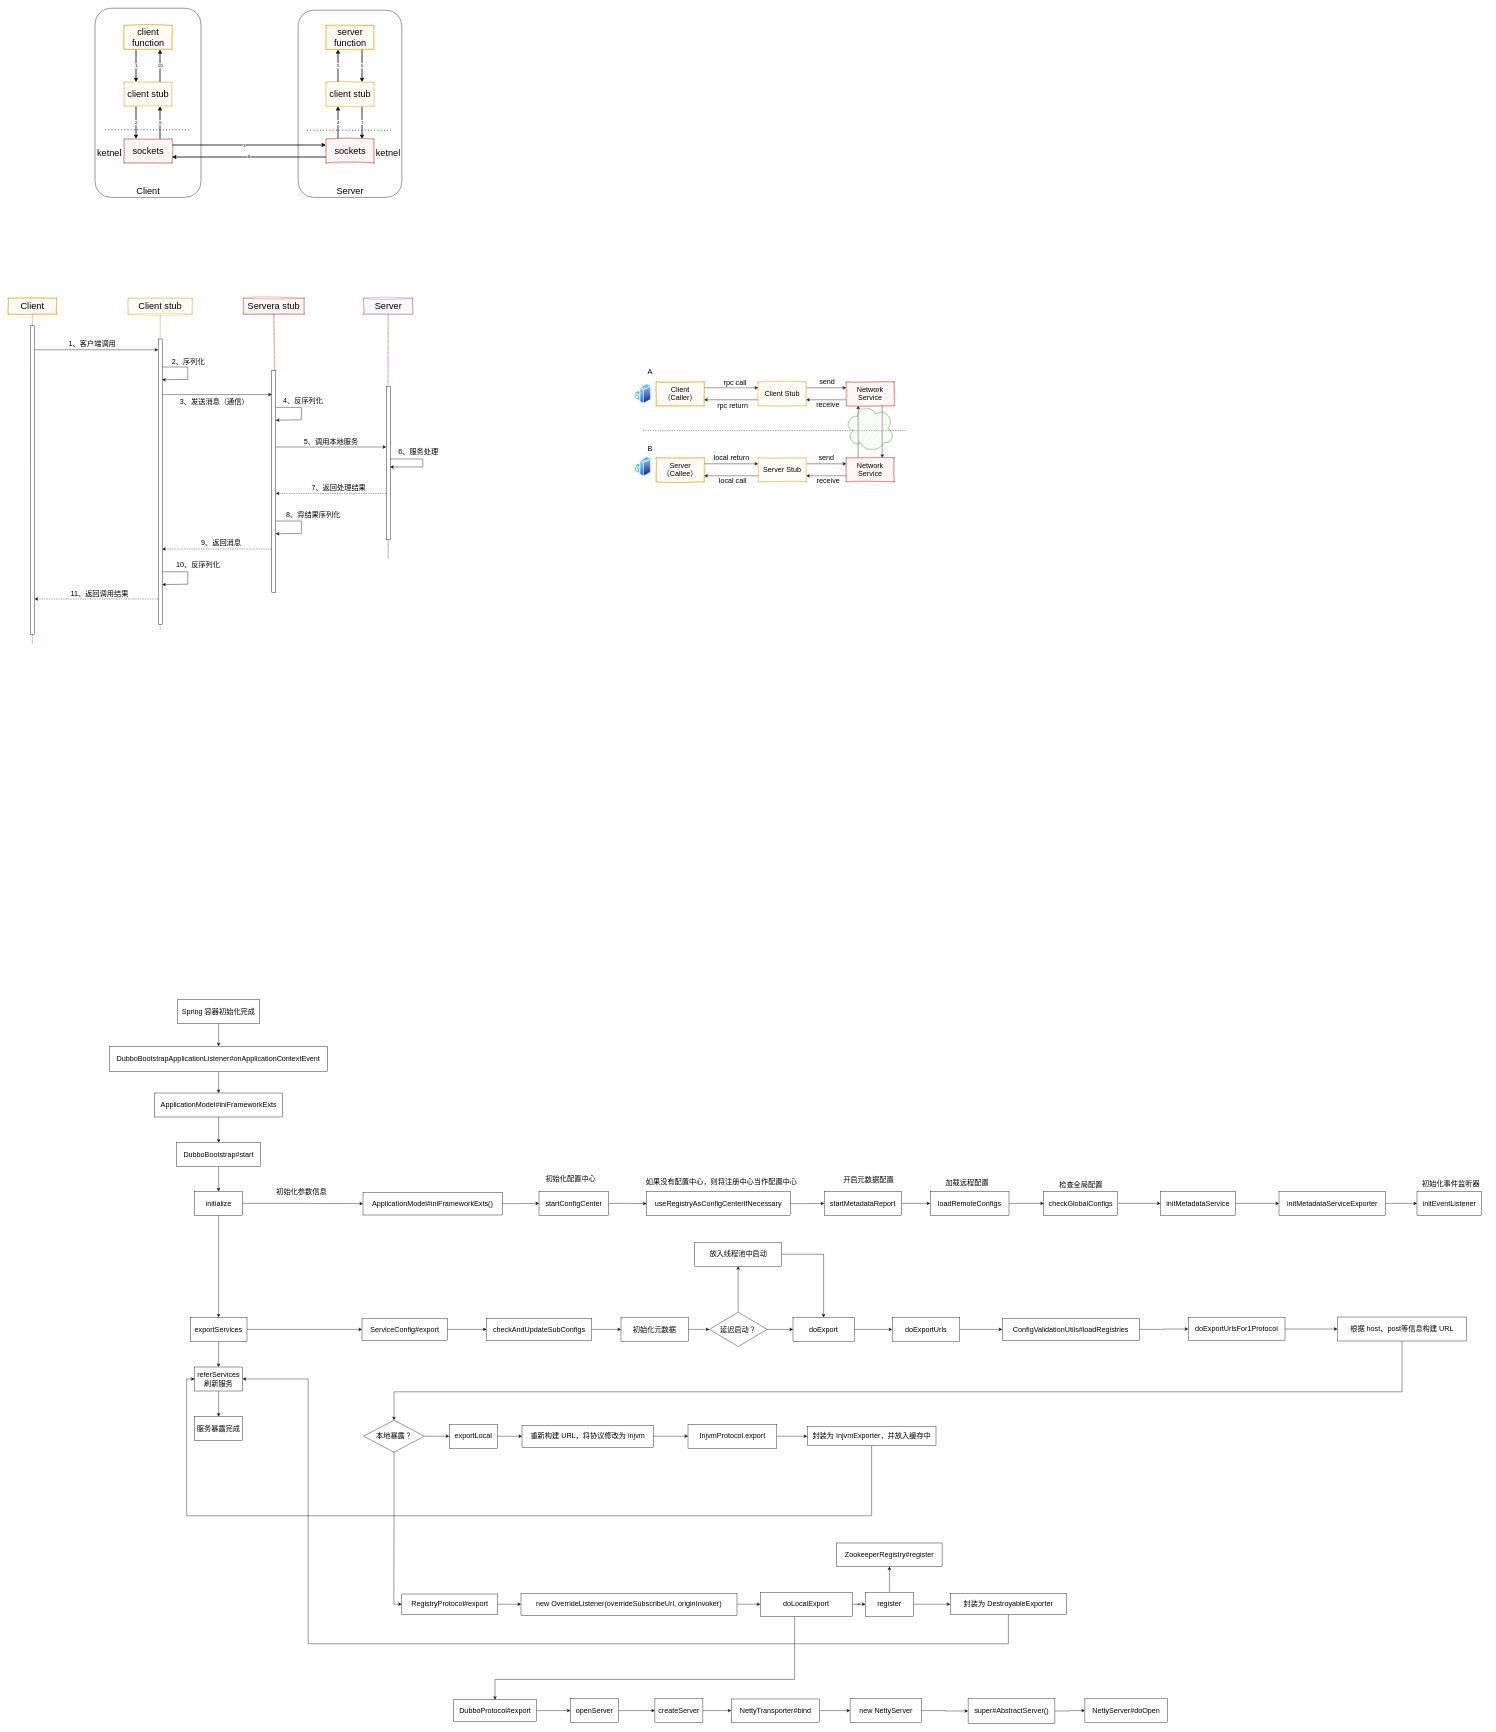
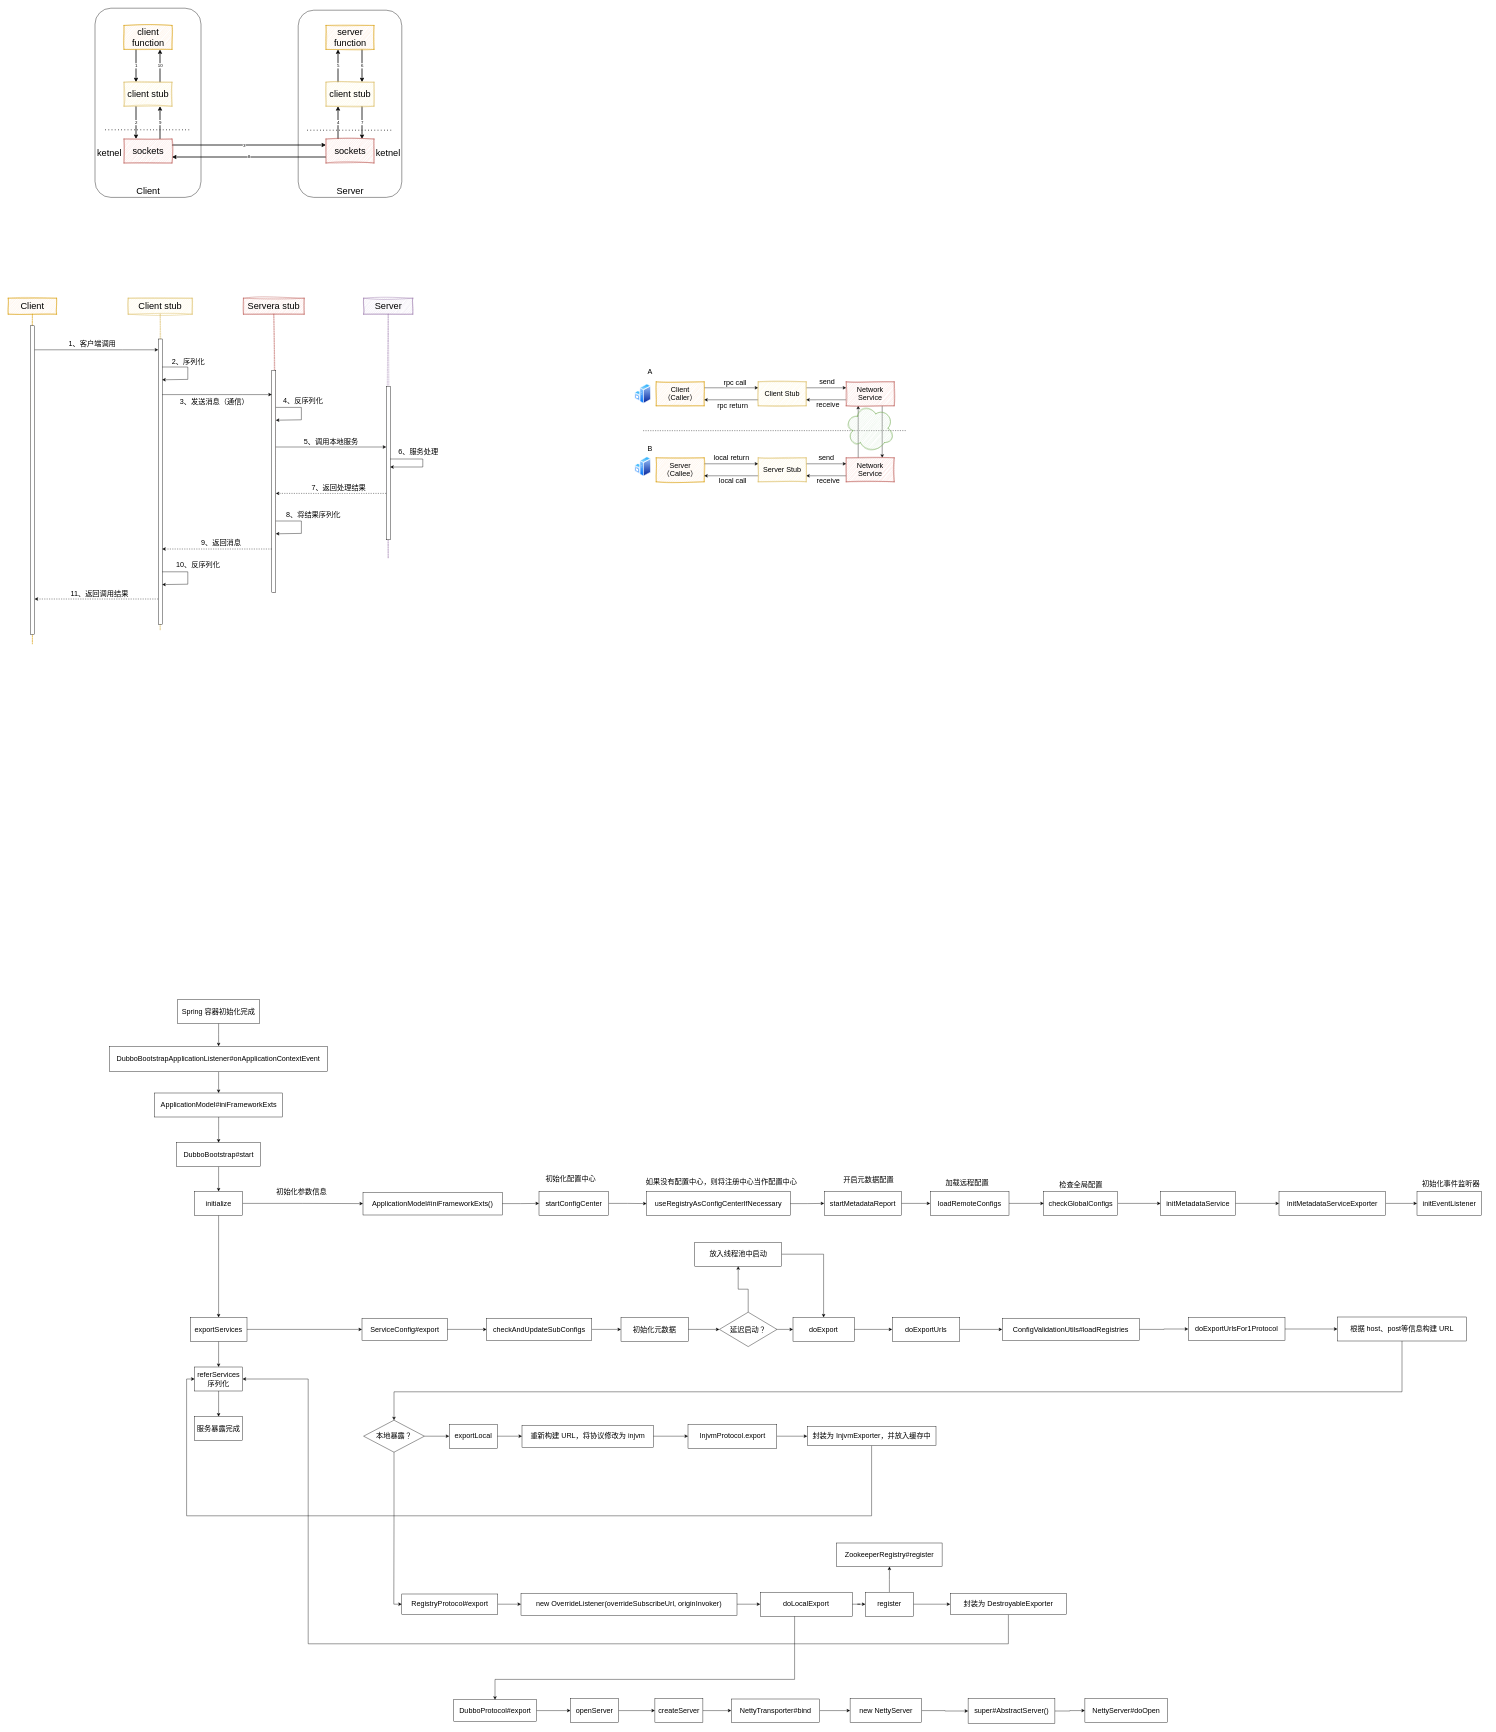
node "延迟启动？": moved (738, 1329) -> (748, 1329)
node "referServices 刷新服务": label "referServices 刷新服务" -> "referServices 序列化"
